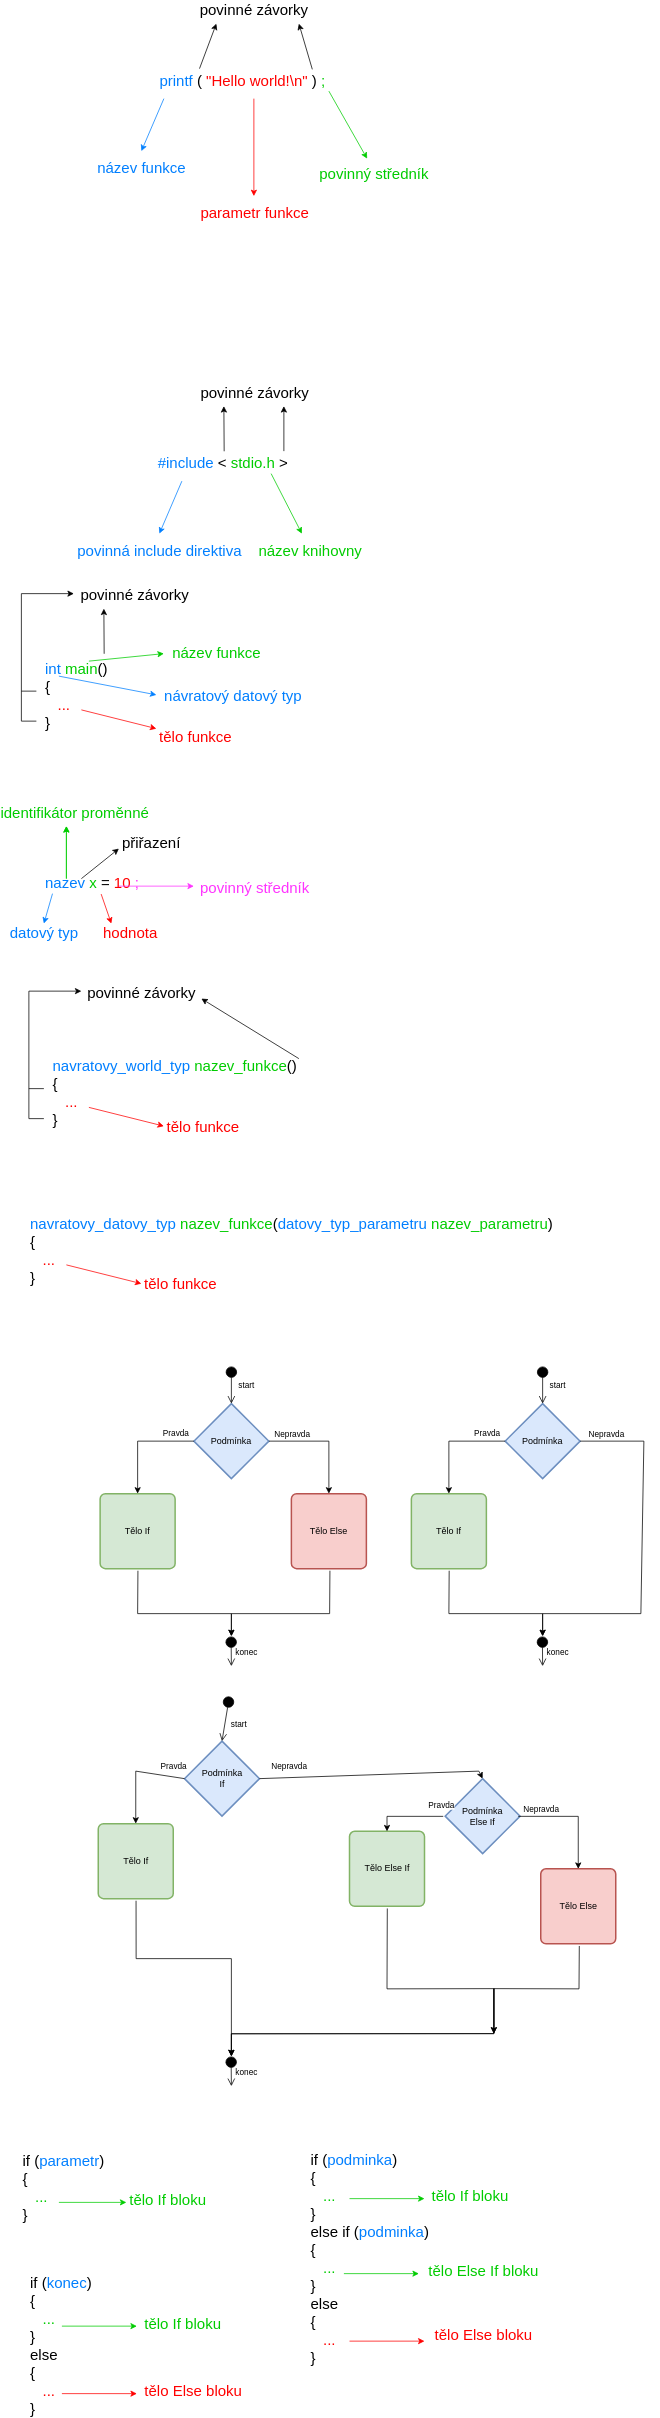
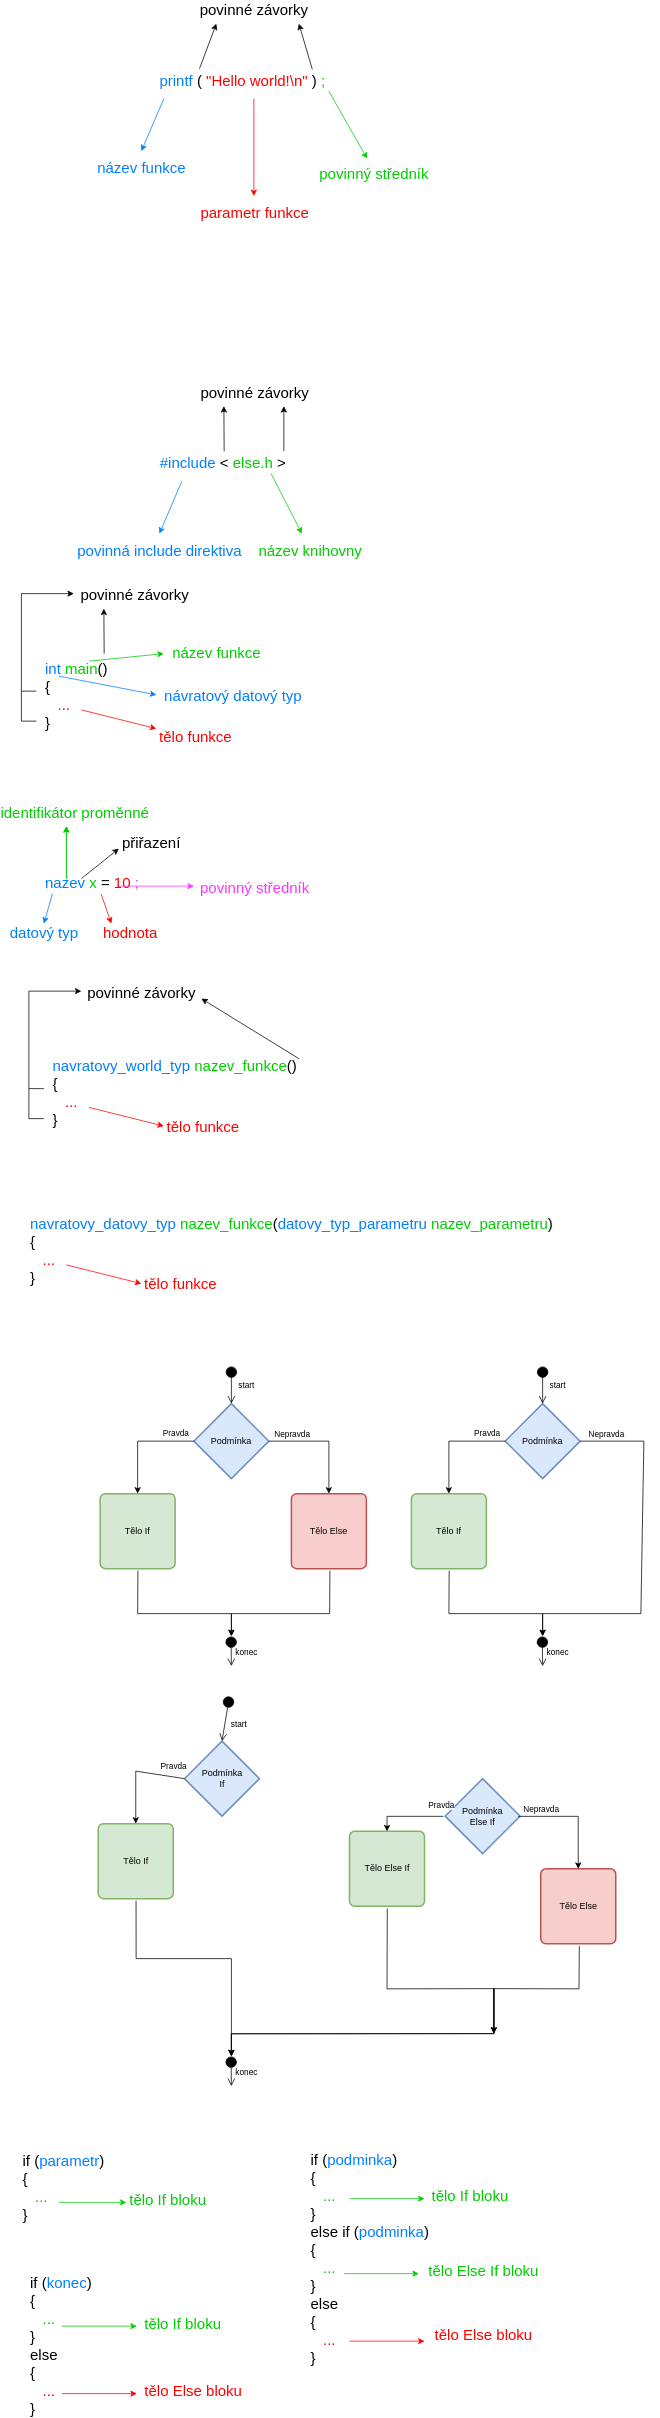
node "#include < stdio.h >": label "#include < stdio.h >" -> "#include < else.h >"
edge "Podmínka If" -> "Podmínka Else If": removed, label "Nepravda"
